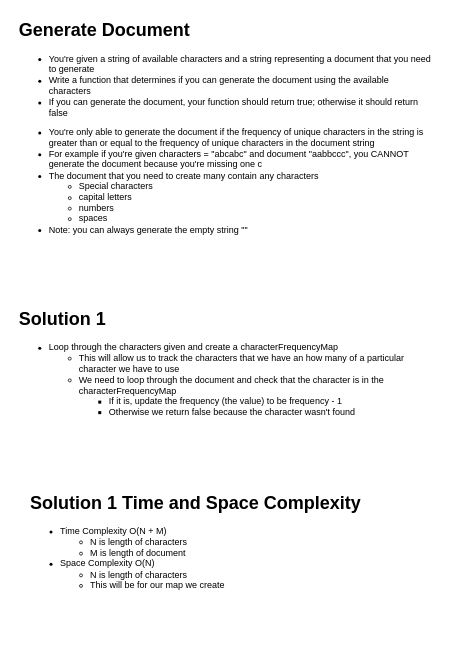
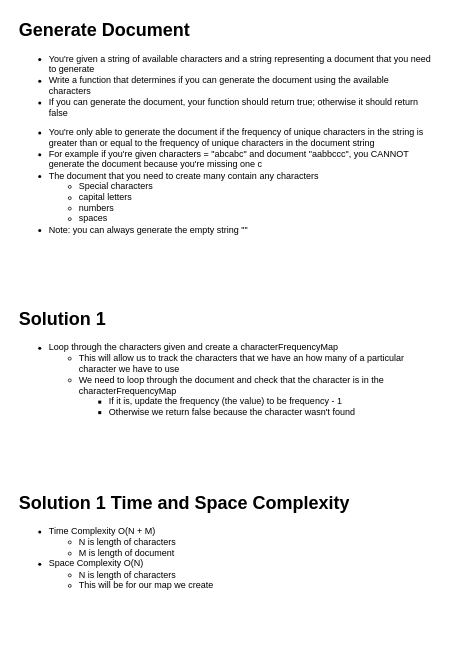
node "Solution 1 Time and Space Complexity Time Complexity O(N + M) N is length of characters M is length of document Space Complexity O(N) N is length of characters This will be for our map we create": moved (240, 565) -> (229, 565)
